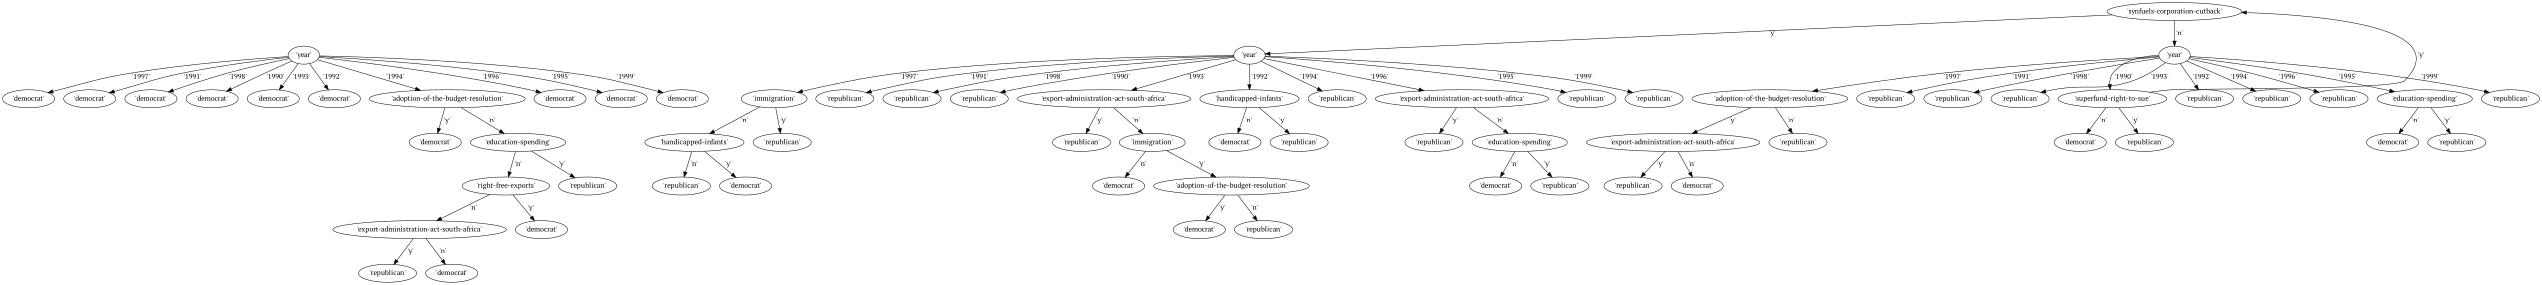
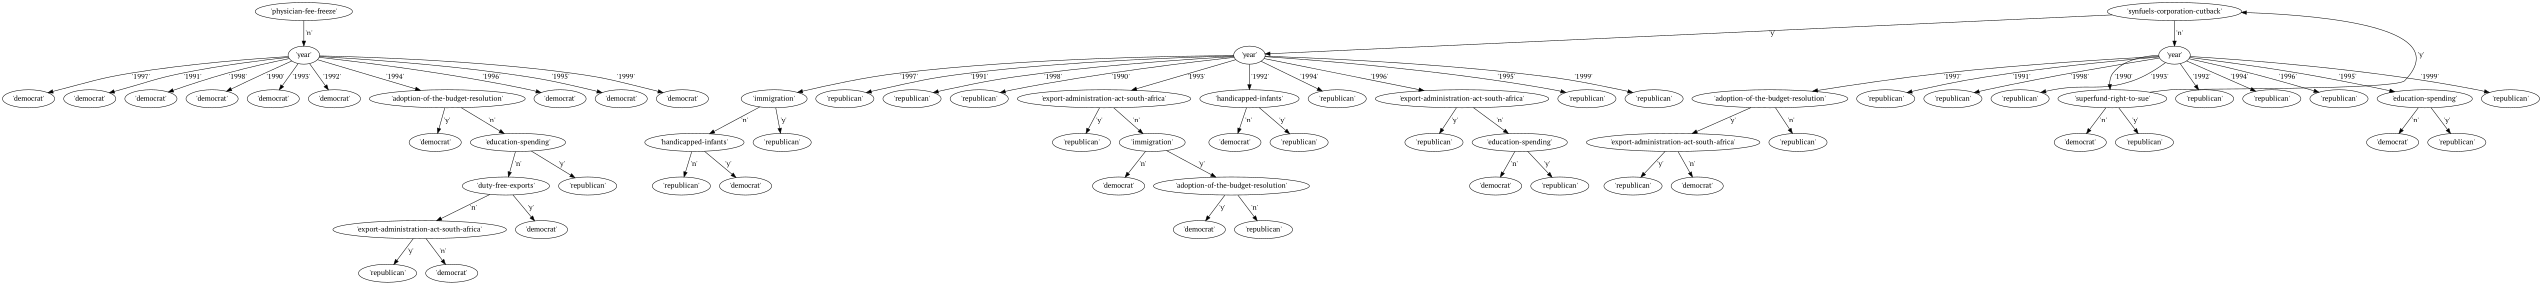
node "'physician-fee-freeze'": added
node "'right-free-exports'": label "'right-free-exports'" -> "'duty-free-exports'"
